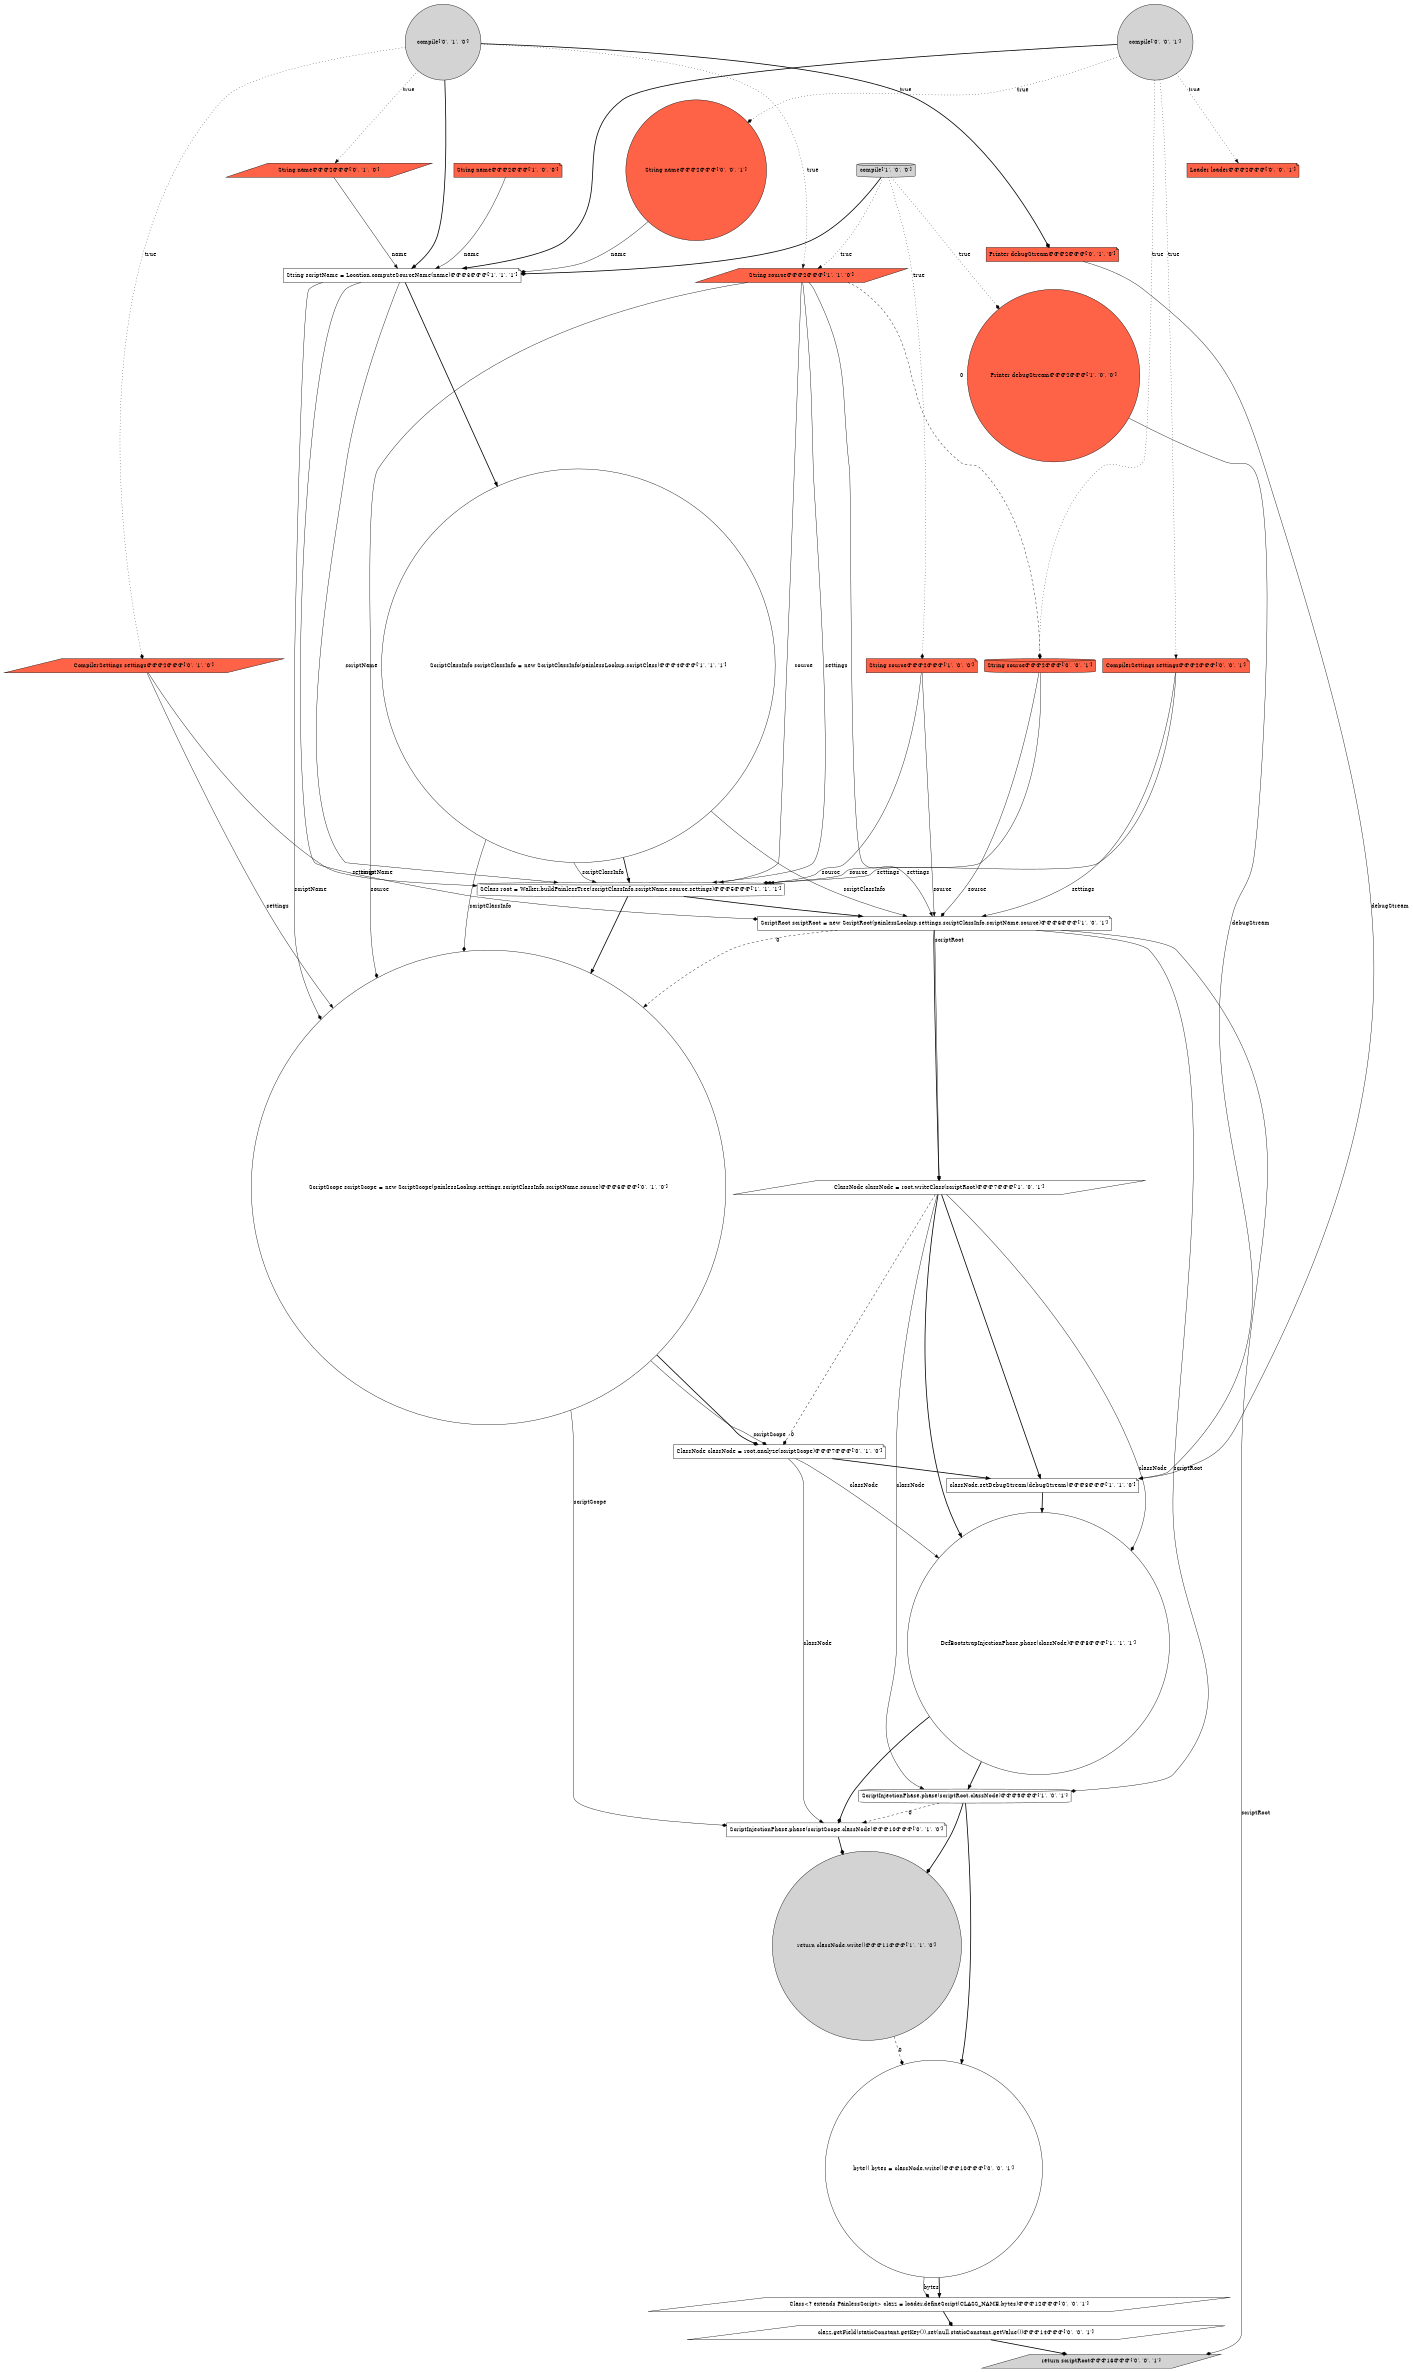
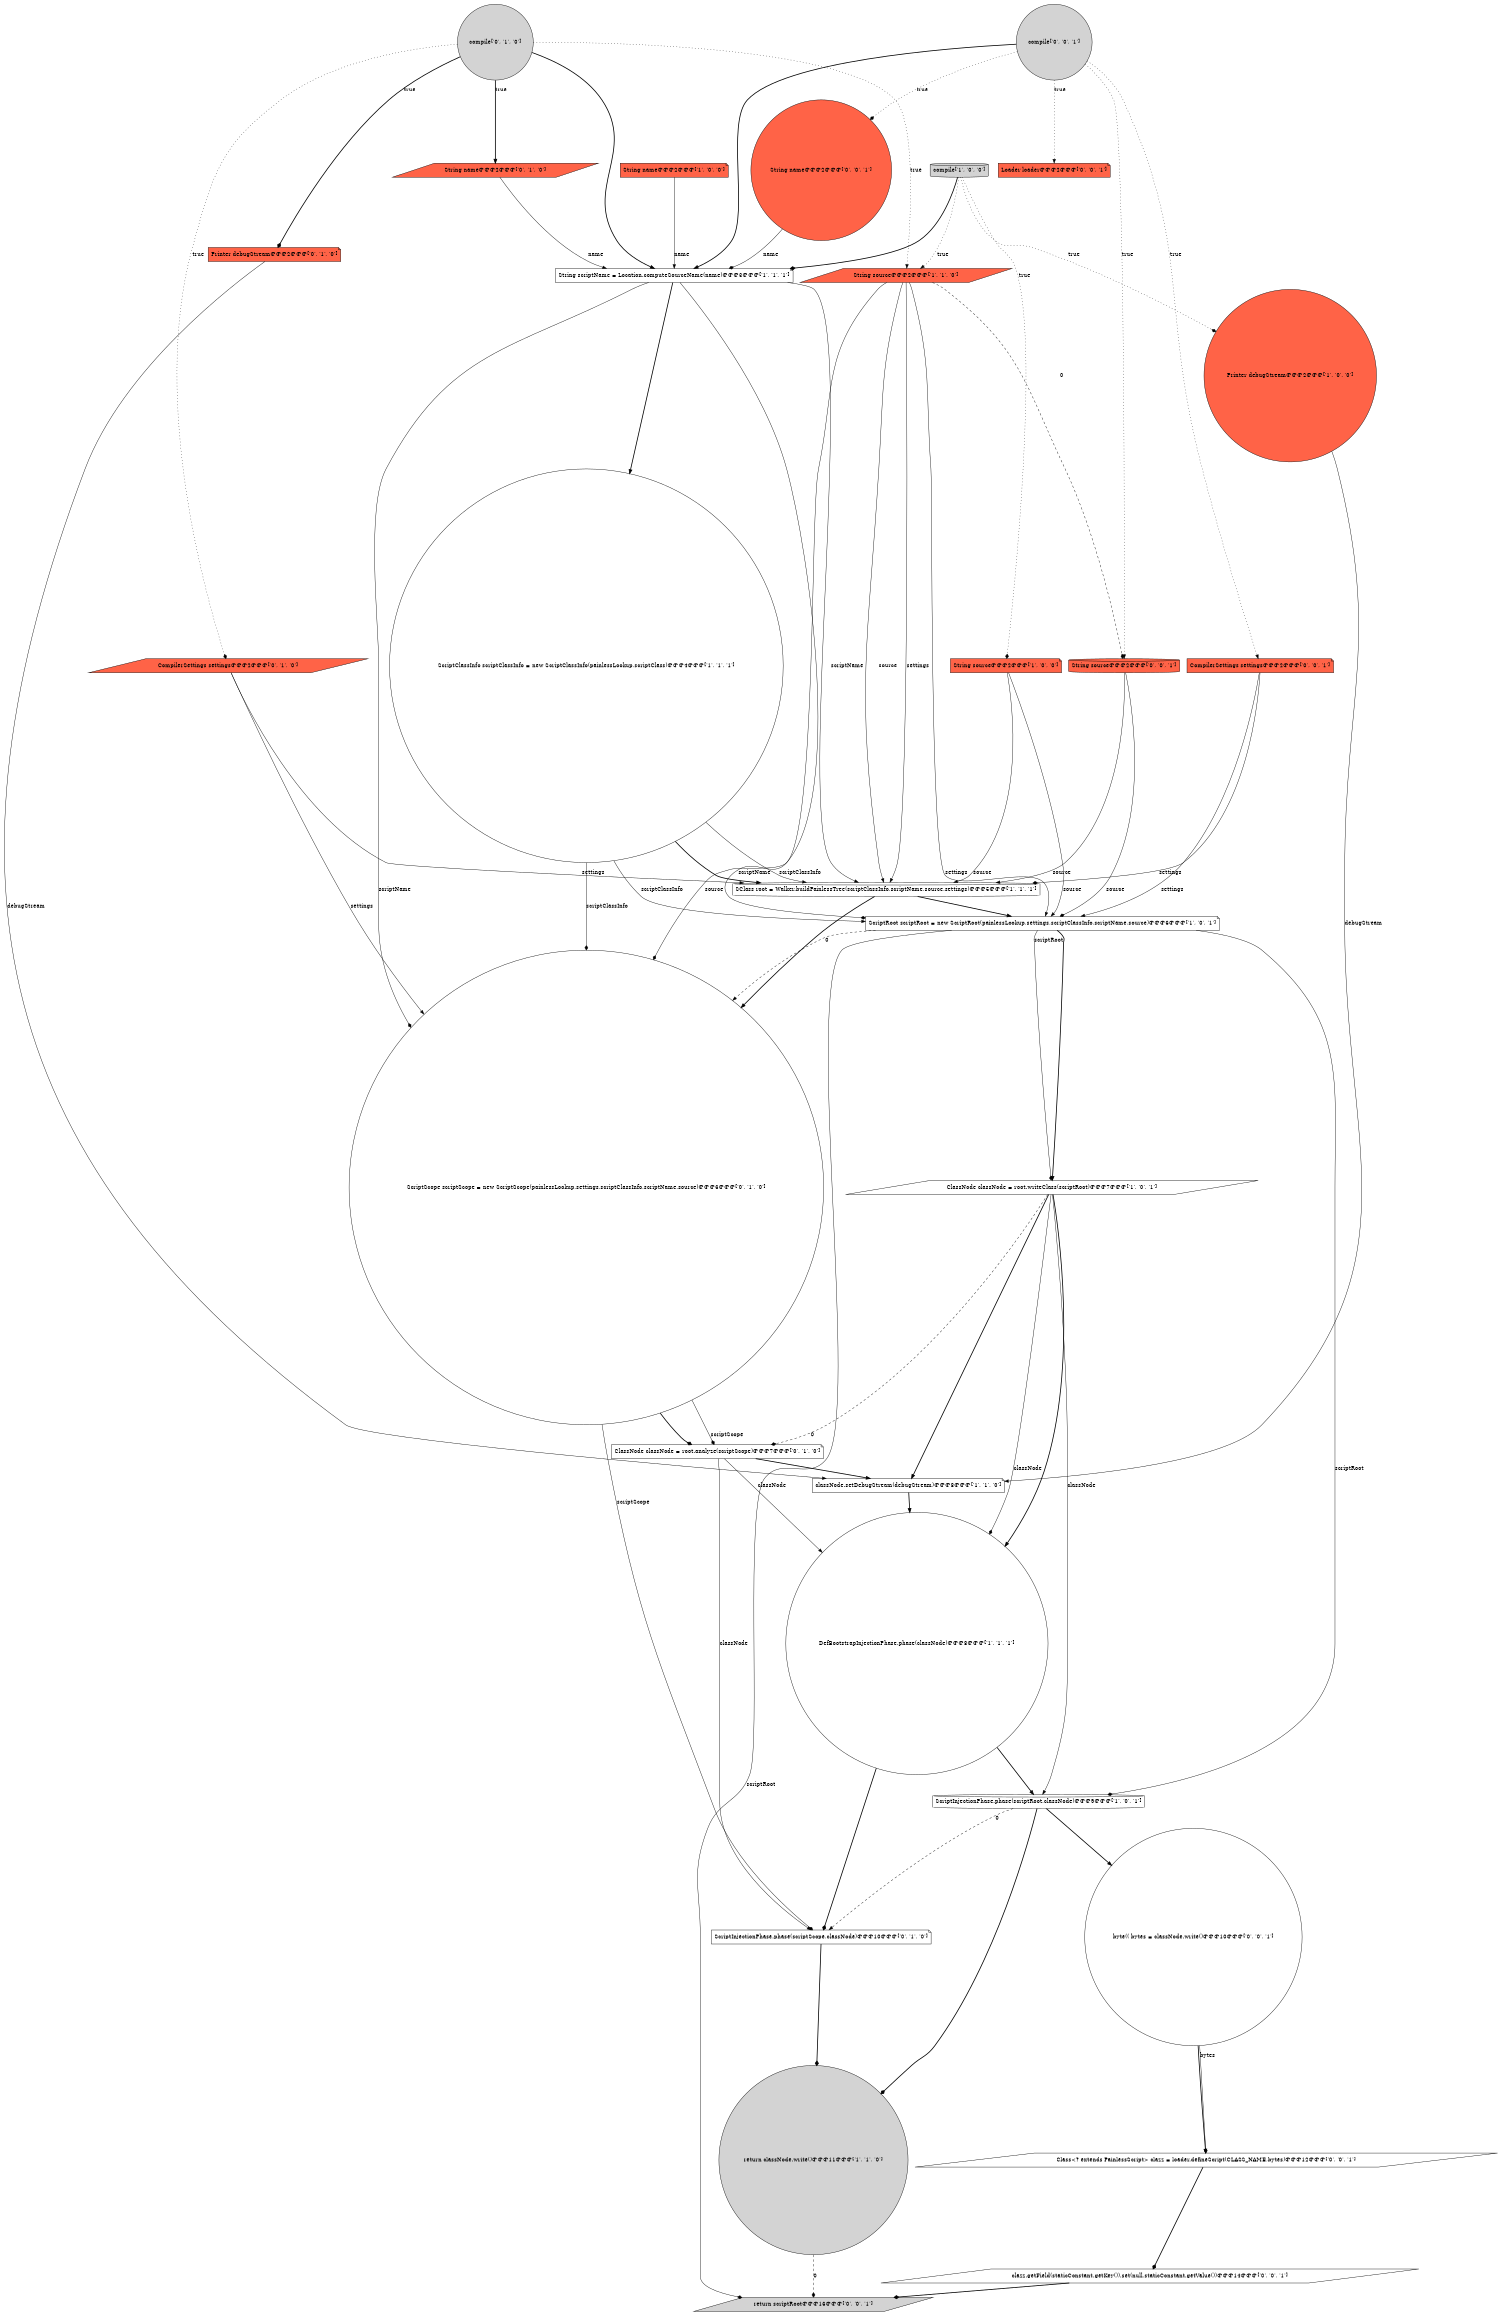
edge "compile['0', '1', '0']" -> "String name@@@2@@@['0', '1', '0']": style dotted -> bold
edge "return classNode.write()@@@11@@@['1', '1', '0']" -> "byte(( bytes = classNode.write()@@@10@@@['0', '0', '1']": now "return classNode.write()@@@11@@@['1', '1', '0']" -> "return scriptRoot@@@16@@@['0', '0', '1']"
